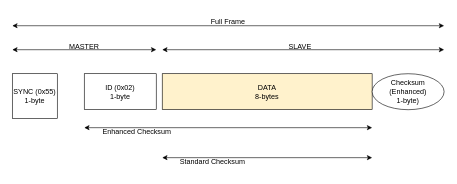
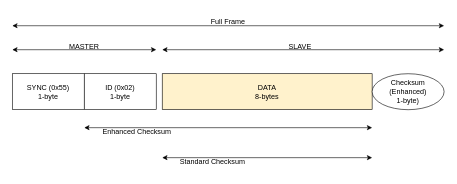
node "SYNC (0x55) 1-byte": size 45x45 -> 72x36
